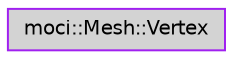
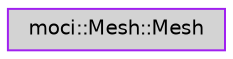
node "moci::Mesh::Vertex": label "moci::Mesh::Vertex" -> "moci::Mesh::Mesh"
